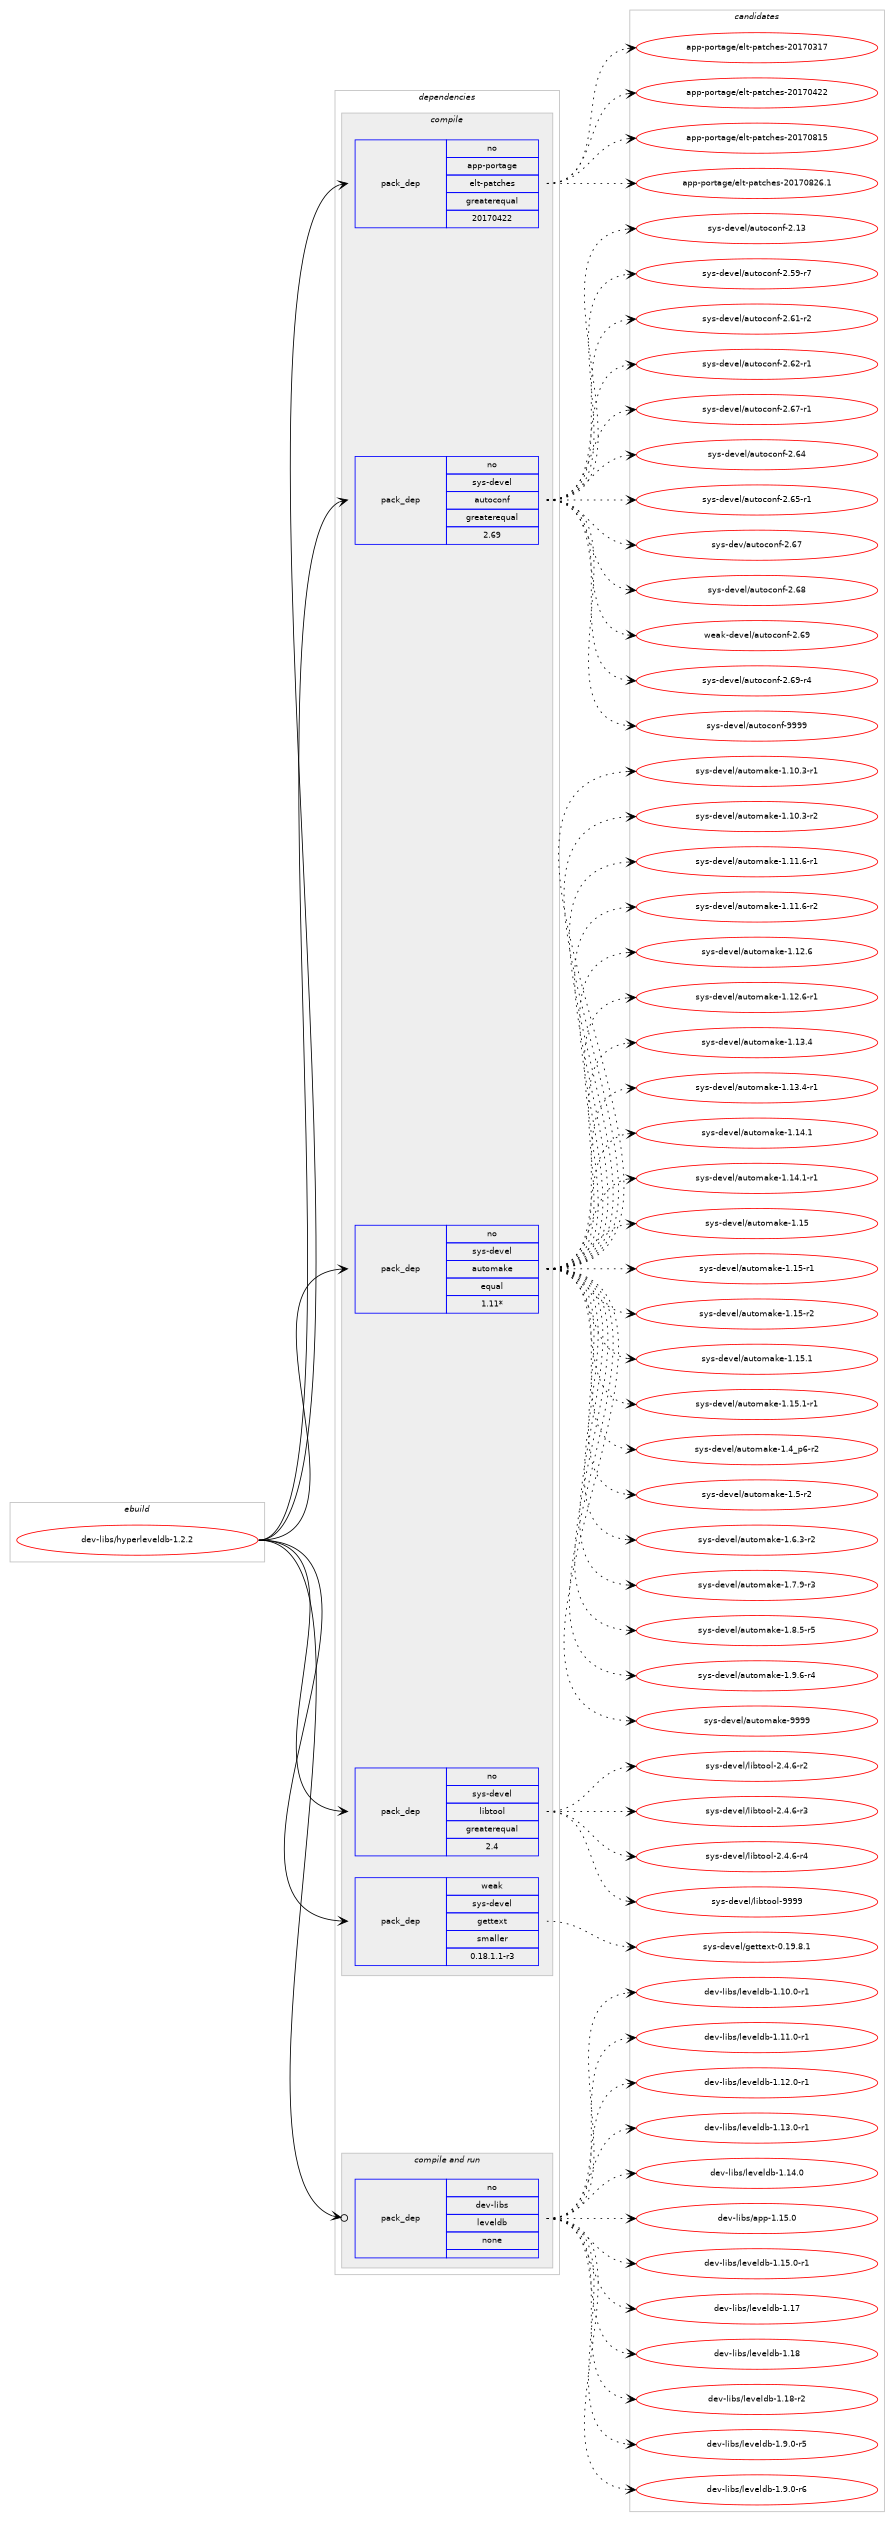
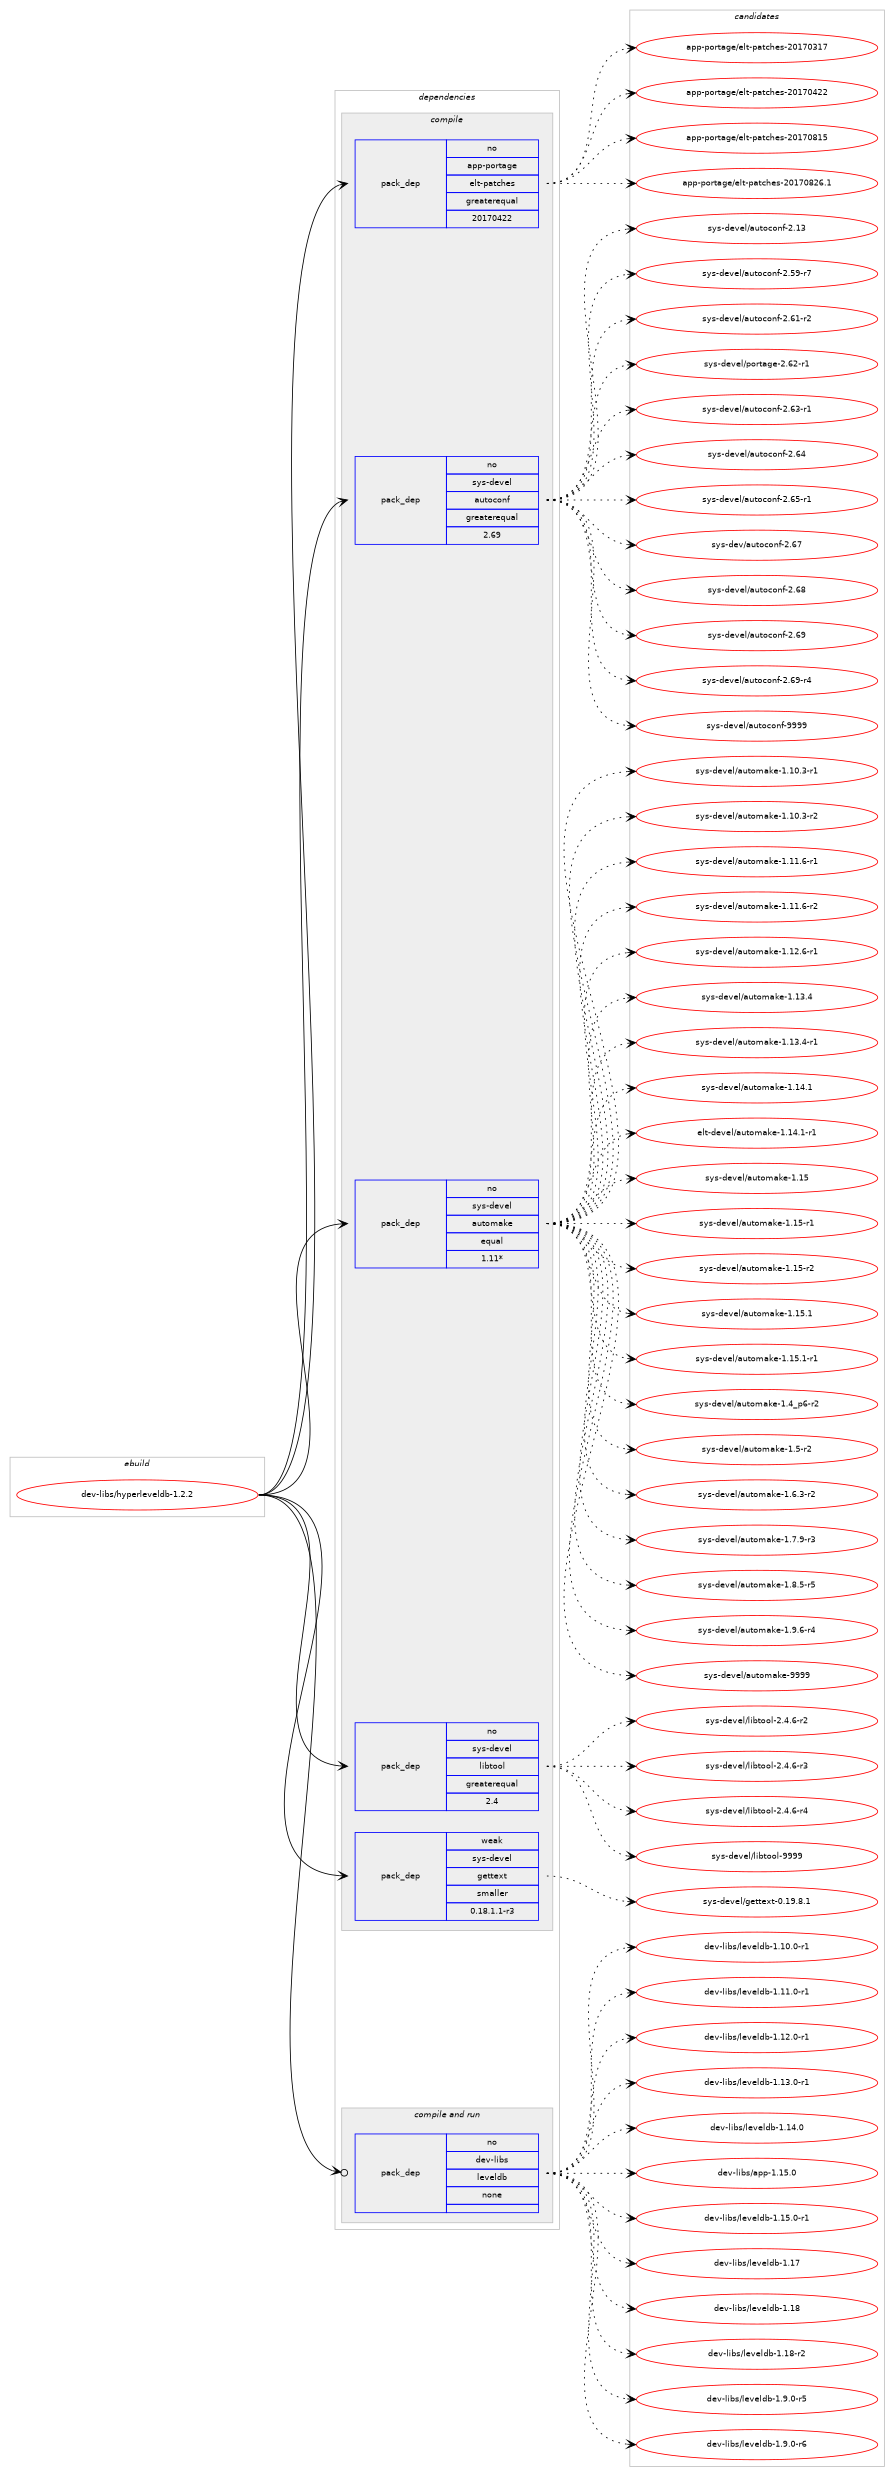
node "sys-devel/autoconf-2.62-r1": label "sys-devel/autoconf-2.62-r1" -> "sys-devel/portage-2.62-r1"
node "sys-devel/autoconf-2.67-r1": label "sys-devel/autoconf-2.67-r1" -> "sys-devel/autoconf-2.63-r1"
node "weak-devel/autoconf-2.69": label "weak-devel/autoconf-2.69" -> "sys-devel/autoconf-2.69"
node "sys-devel/automake-1.12.6": removed
node "sys-devel/automake-1.14.1-r1": label "sys-devel/automake-1.14.1-r1" -> "elt-devel/automake-1.14.1-r1"
